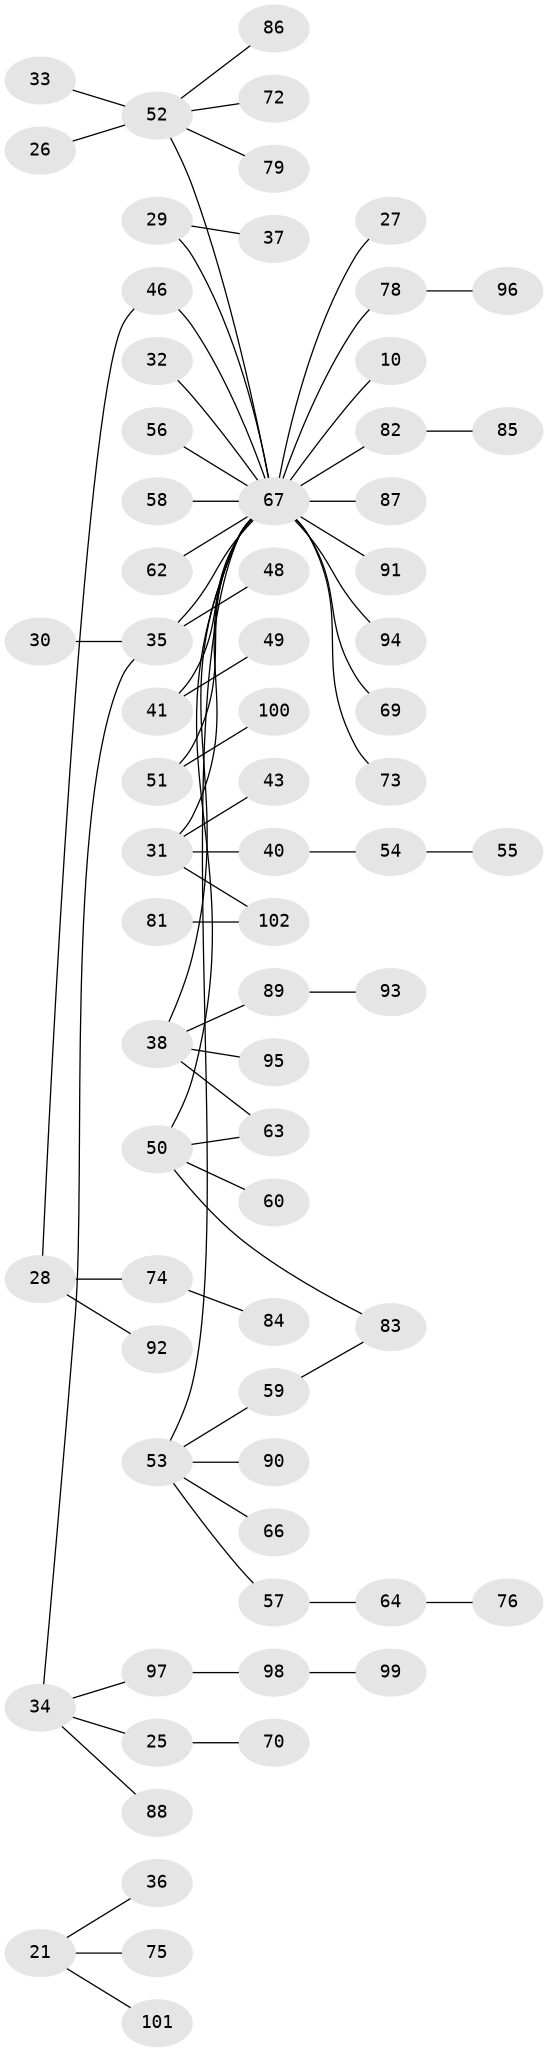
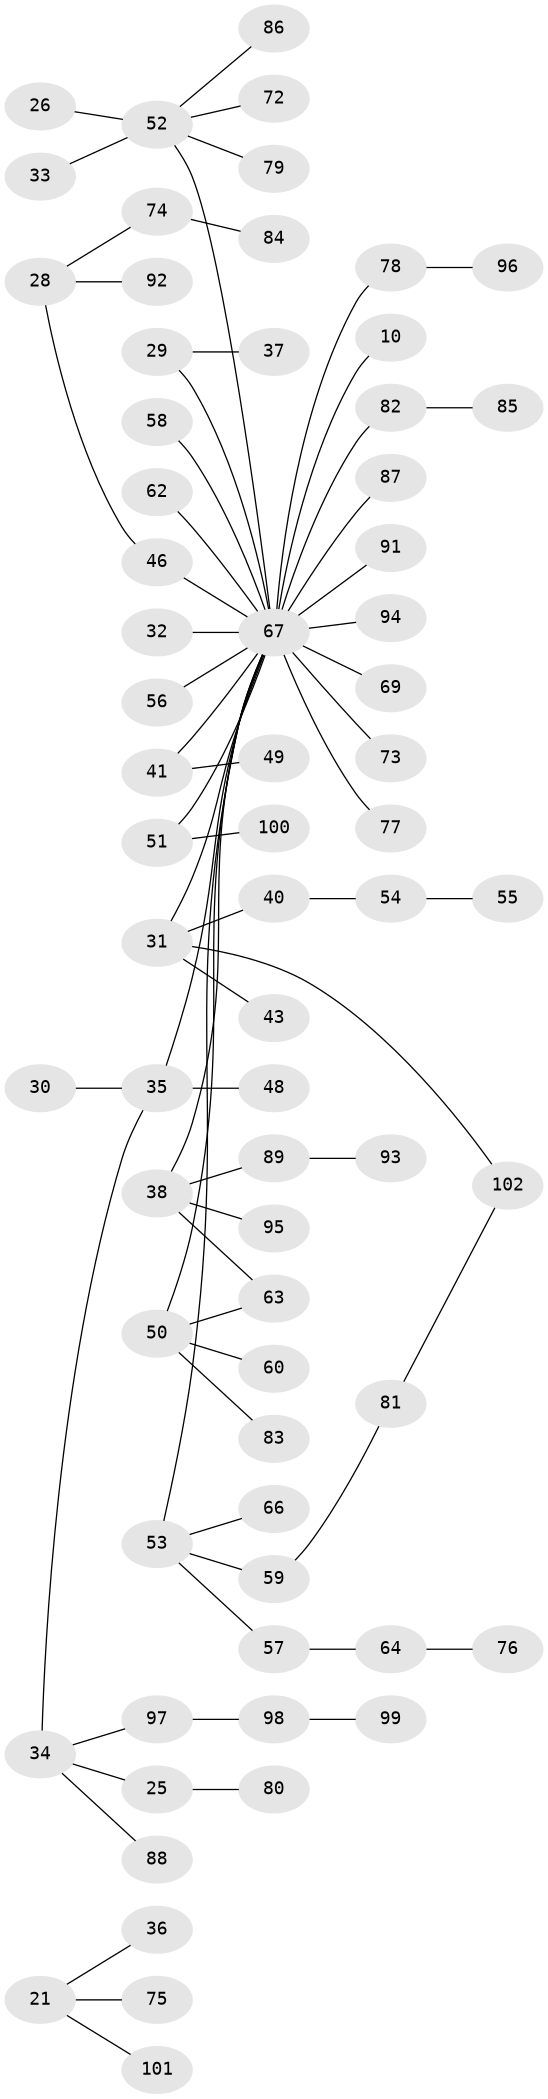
node "27": label "27" -> "77"
edge "83" -- "59": now "81" -- "59"
node "90": removed
node "70": label "70" -> "80"
